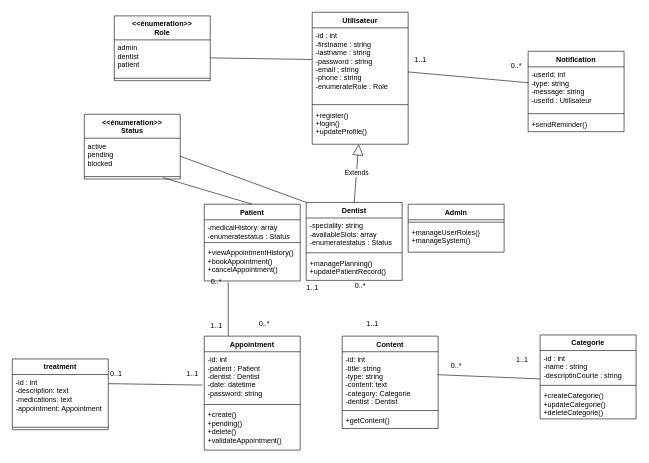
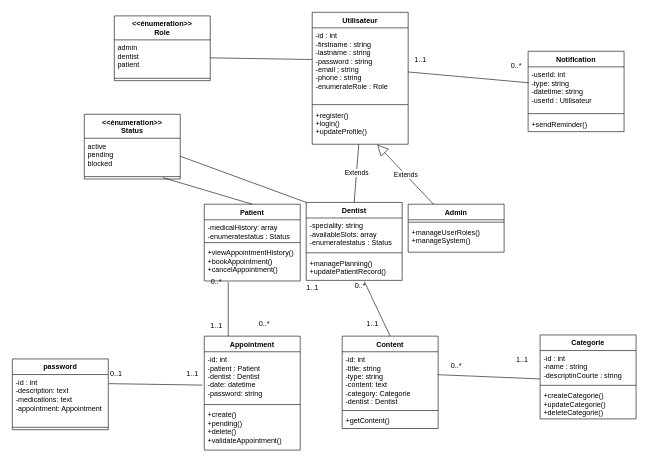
node "-userId: int -type: string -message: string -userId : Utilisateur": label "-userId: int -type: string -message: string -userId : Utilisateur" -> "-userId: int -type: string -datetime: string -userId : Utilisateur"
edge "Dentist" -> "+register() +login() +updateProfile()": arrowhead block -> none
edge "Admin" -> "+register() +login() +updateProfile()": added, label "Extends"
edge "+managePlanning() +updatePatientRecord()" -- "Content": added
node "treatment": label "treatment" -> "password"
